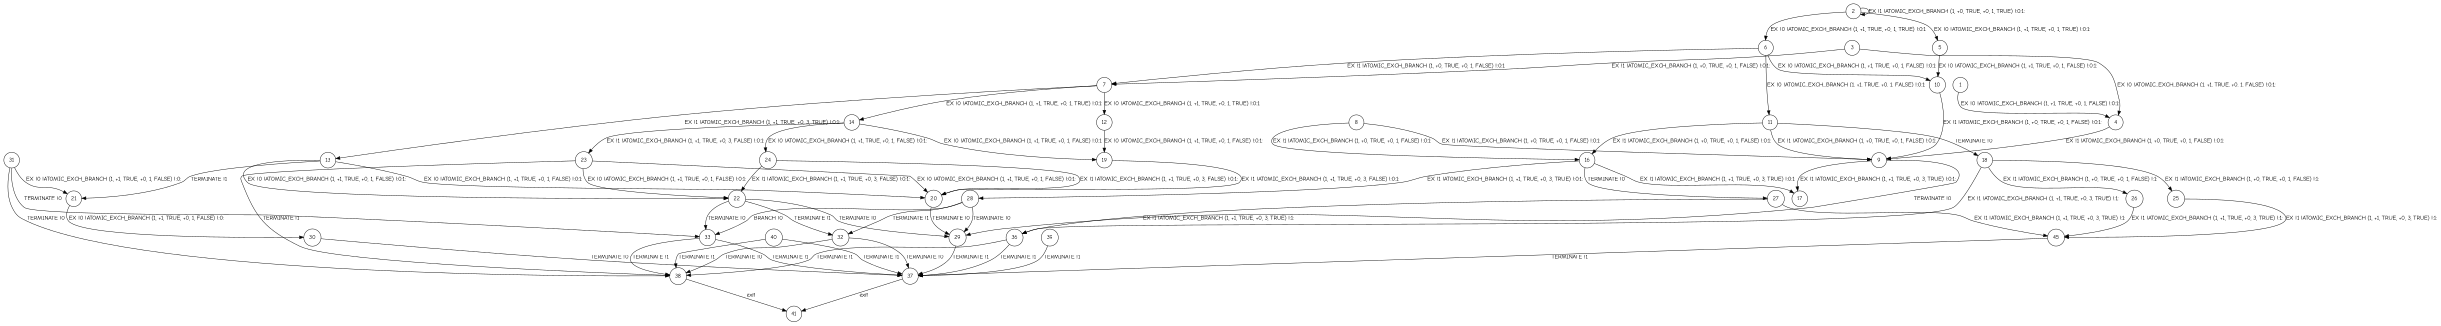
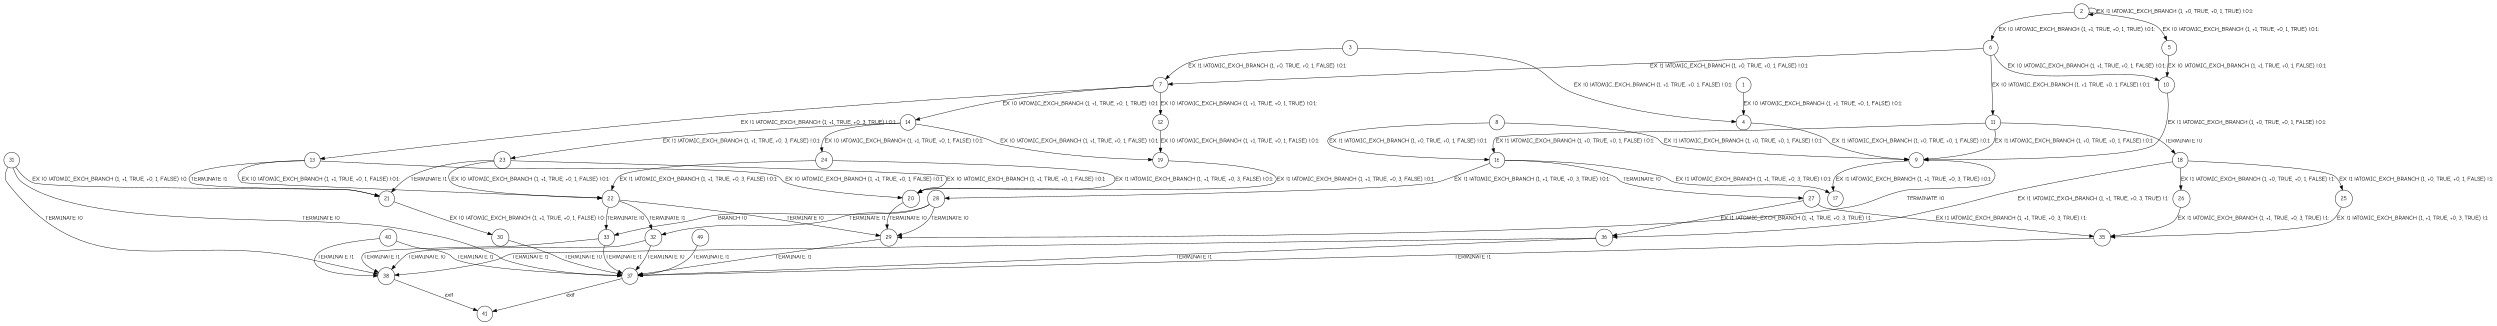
edge "31" -> "33": now "31" -> "37"
edge "23" -> "38": now "23" -> "21"
node "39": label "39" -> "49"
node "45": label "45" -> "35"
